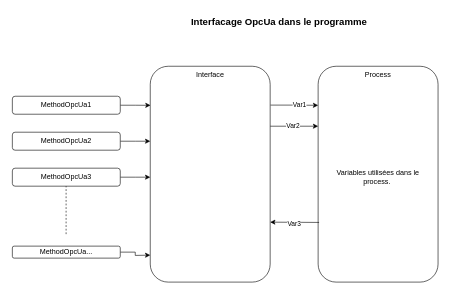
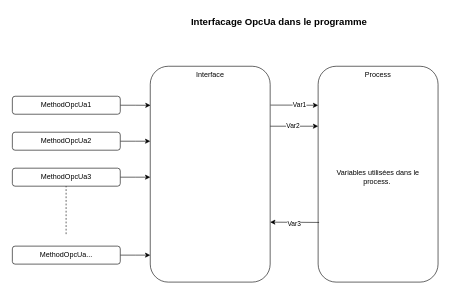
node "MethodOpcUa...": size 108x12 -> 108x18
